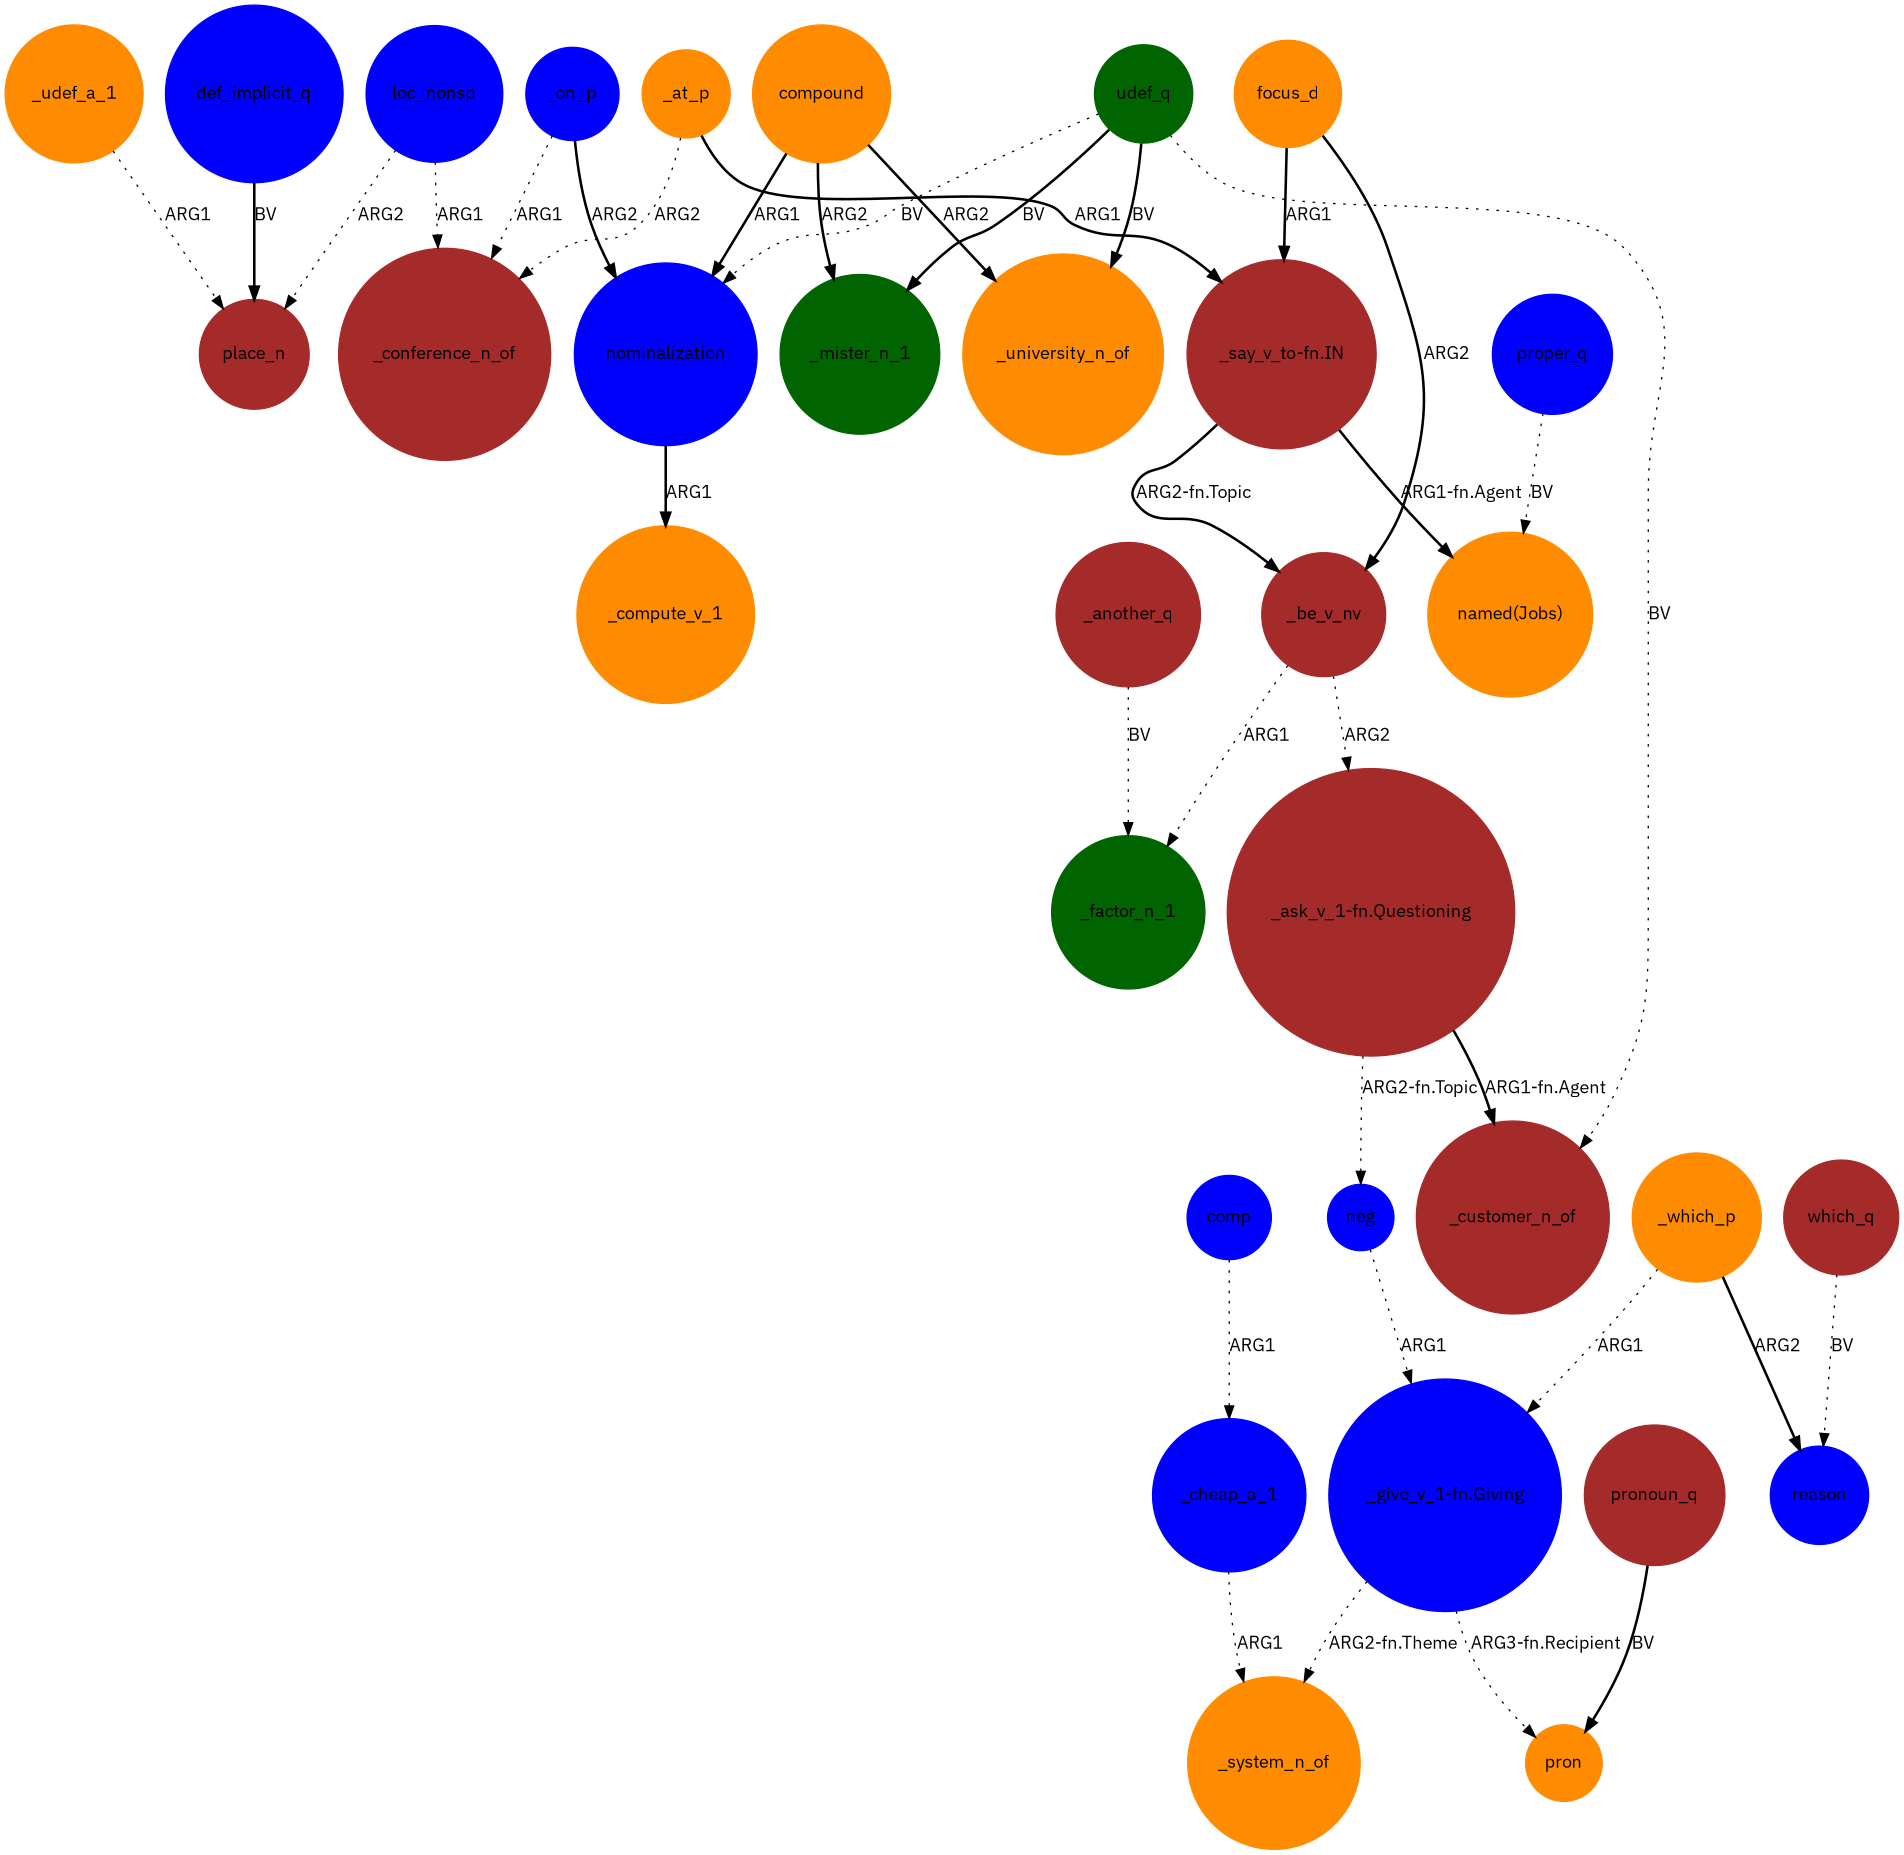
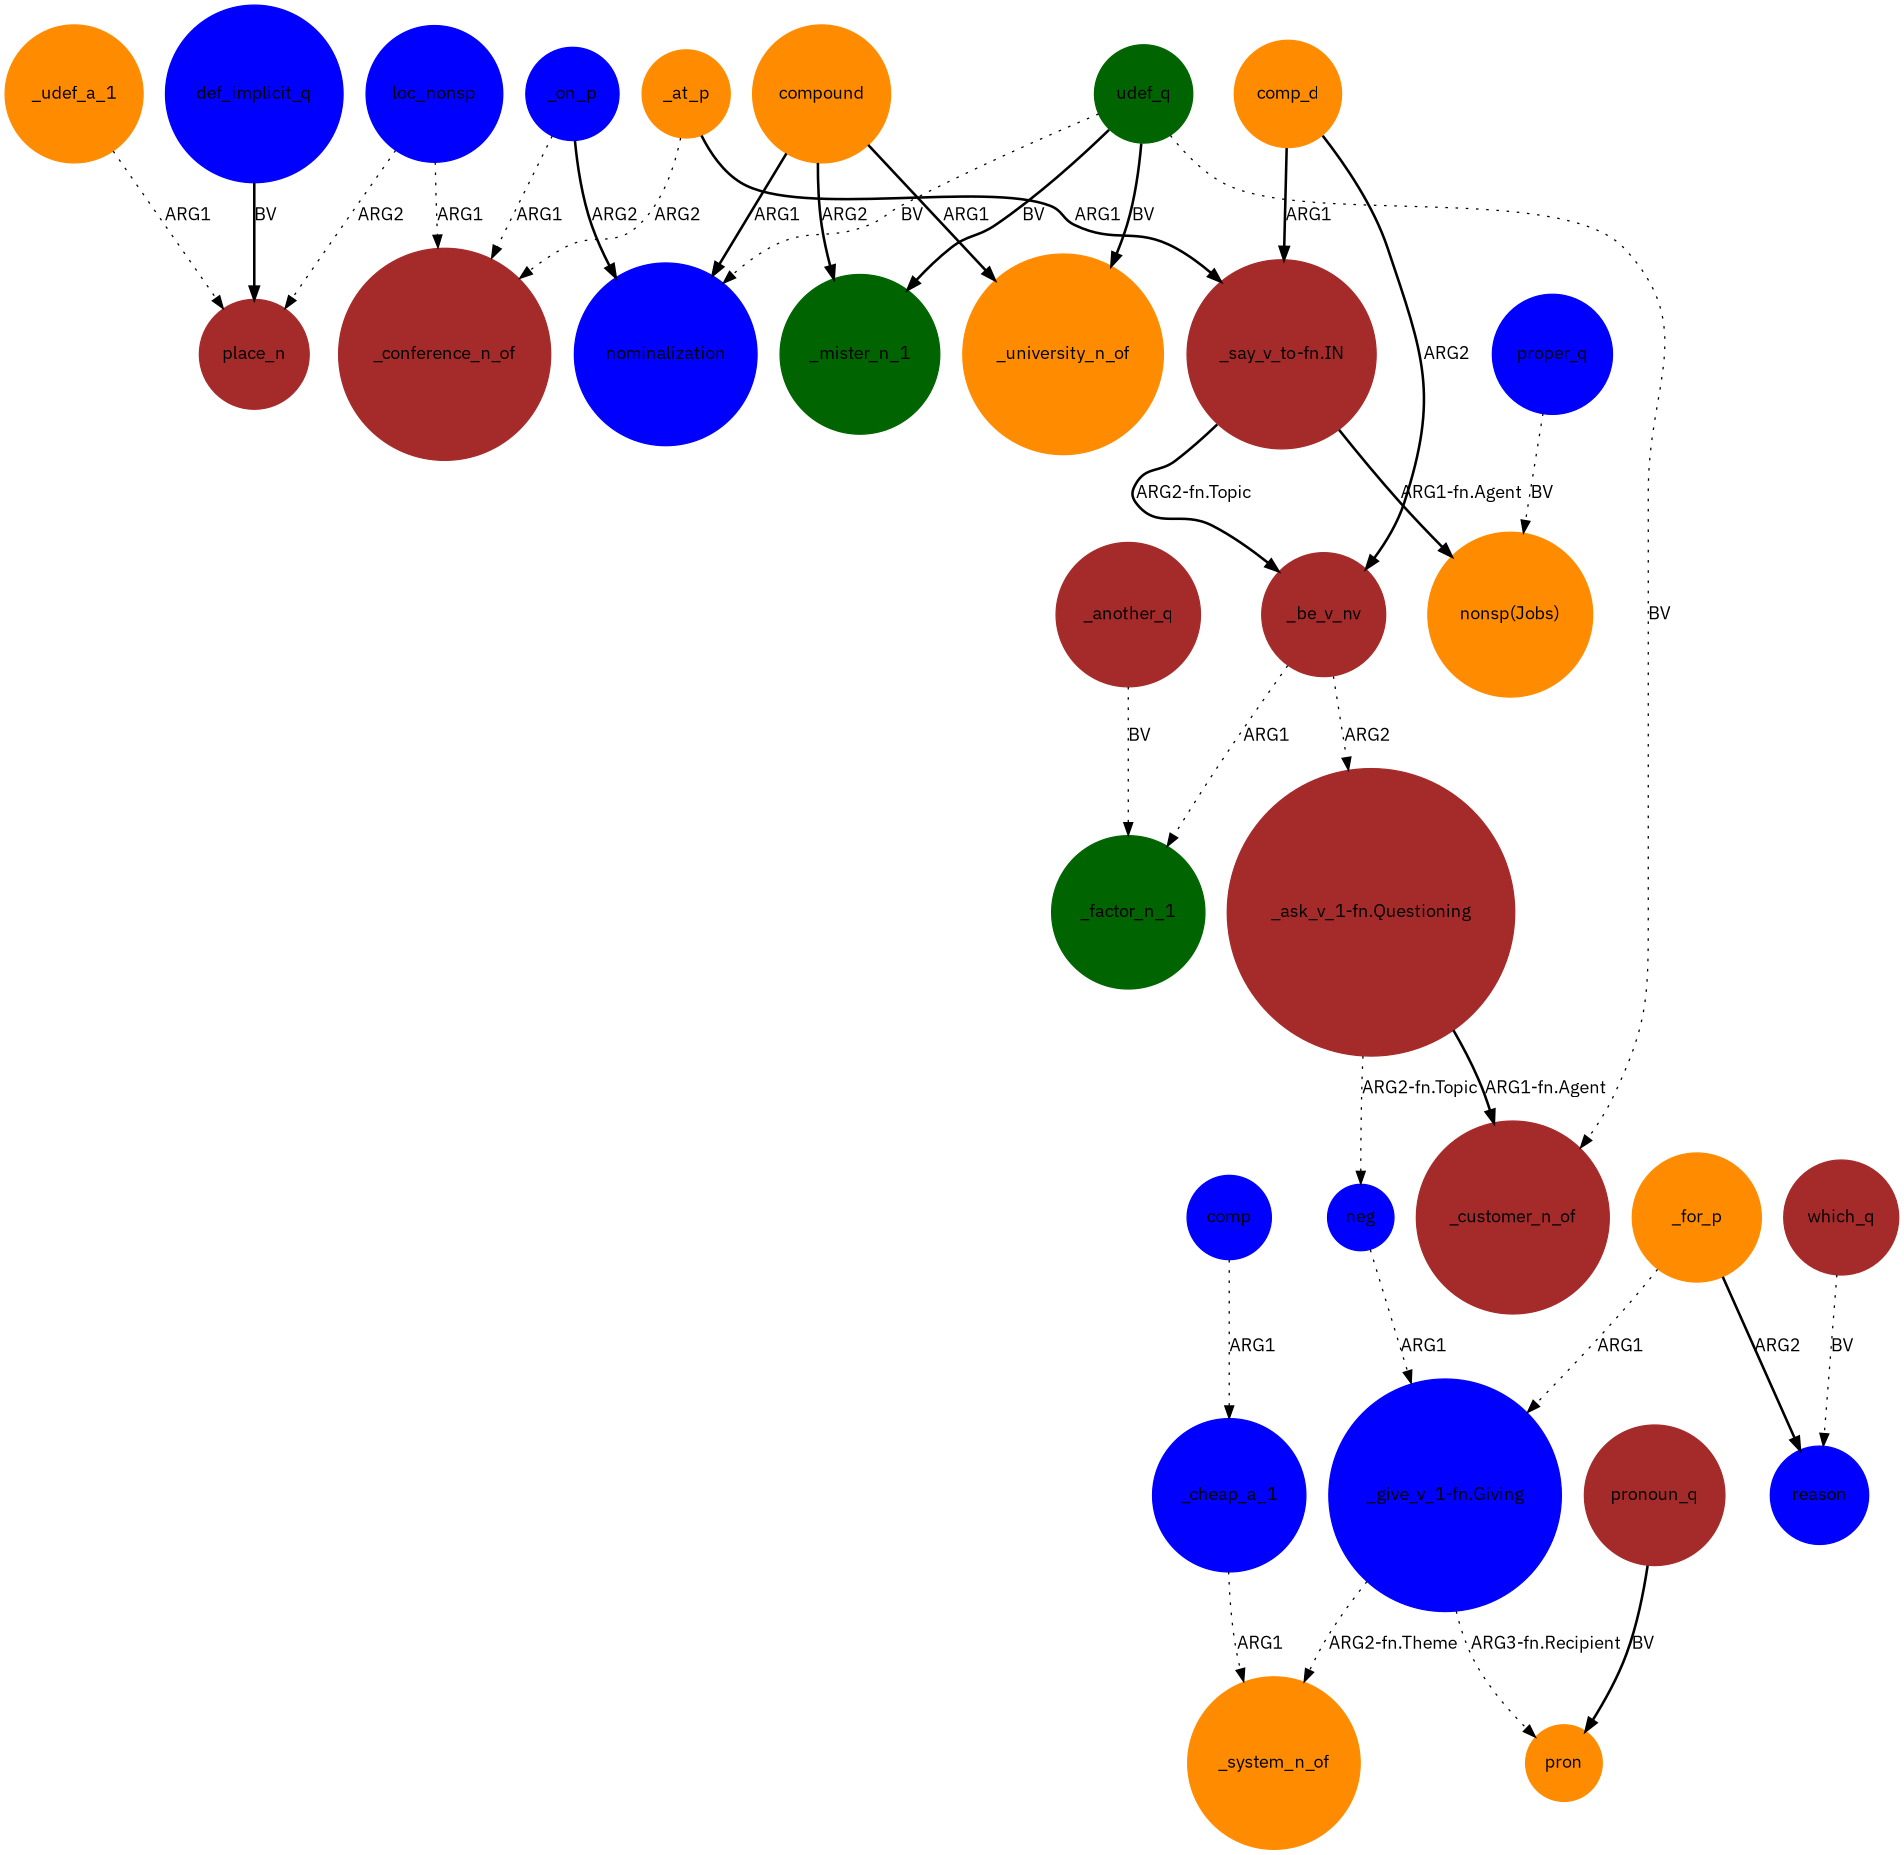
node "focus_d": label "focus_d" -> "comp_d"
edge "compound" -> "_university_n_of": label "ARG2" -> "ARG1"
node "_compute_v_1": removed
node "named(Jobs)": label "named(Jobs)" -> "nonsp(Jobs)"
node "_which_p": label "_which_p" -> "_for_p"
